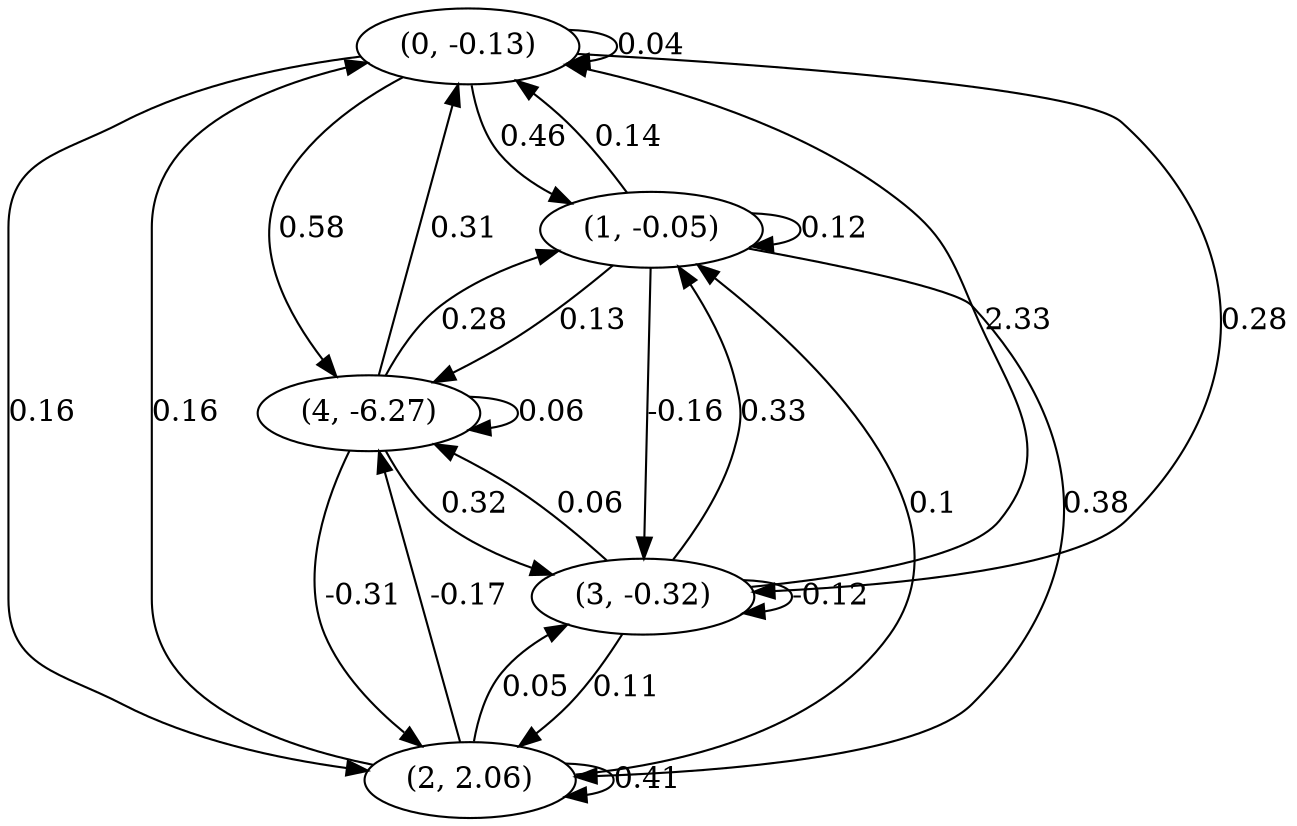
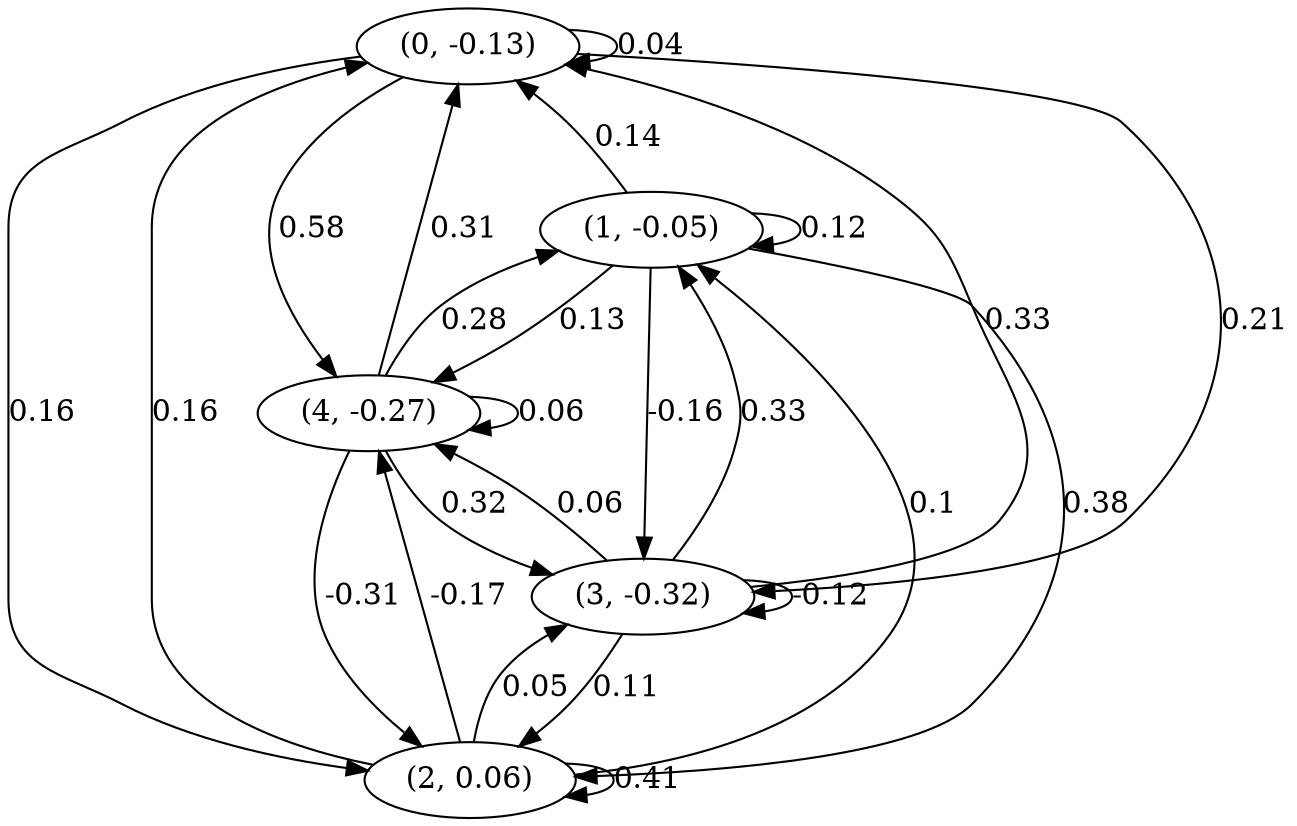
edge "(0, -0.13)" -> "(1, -0.05)": removed, label "0.46"
edge "(3, -0.32)" -> "(0, -0.13)": label "2.33" -> "0.33"
edge "(0, -0.13)" -> "(3, -0.32)": label "0.28" -> "0.21"
node "(4, -6.27)": label "(4, -6.27)" -> "(4, -0.27)"
node "(2, 2.06)": label "(2, 2.06)" -> "(2, 0.06)"
